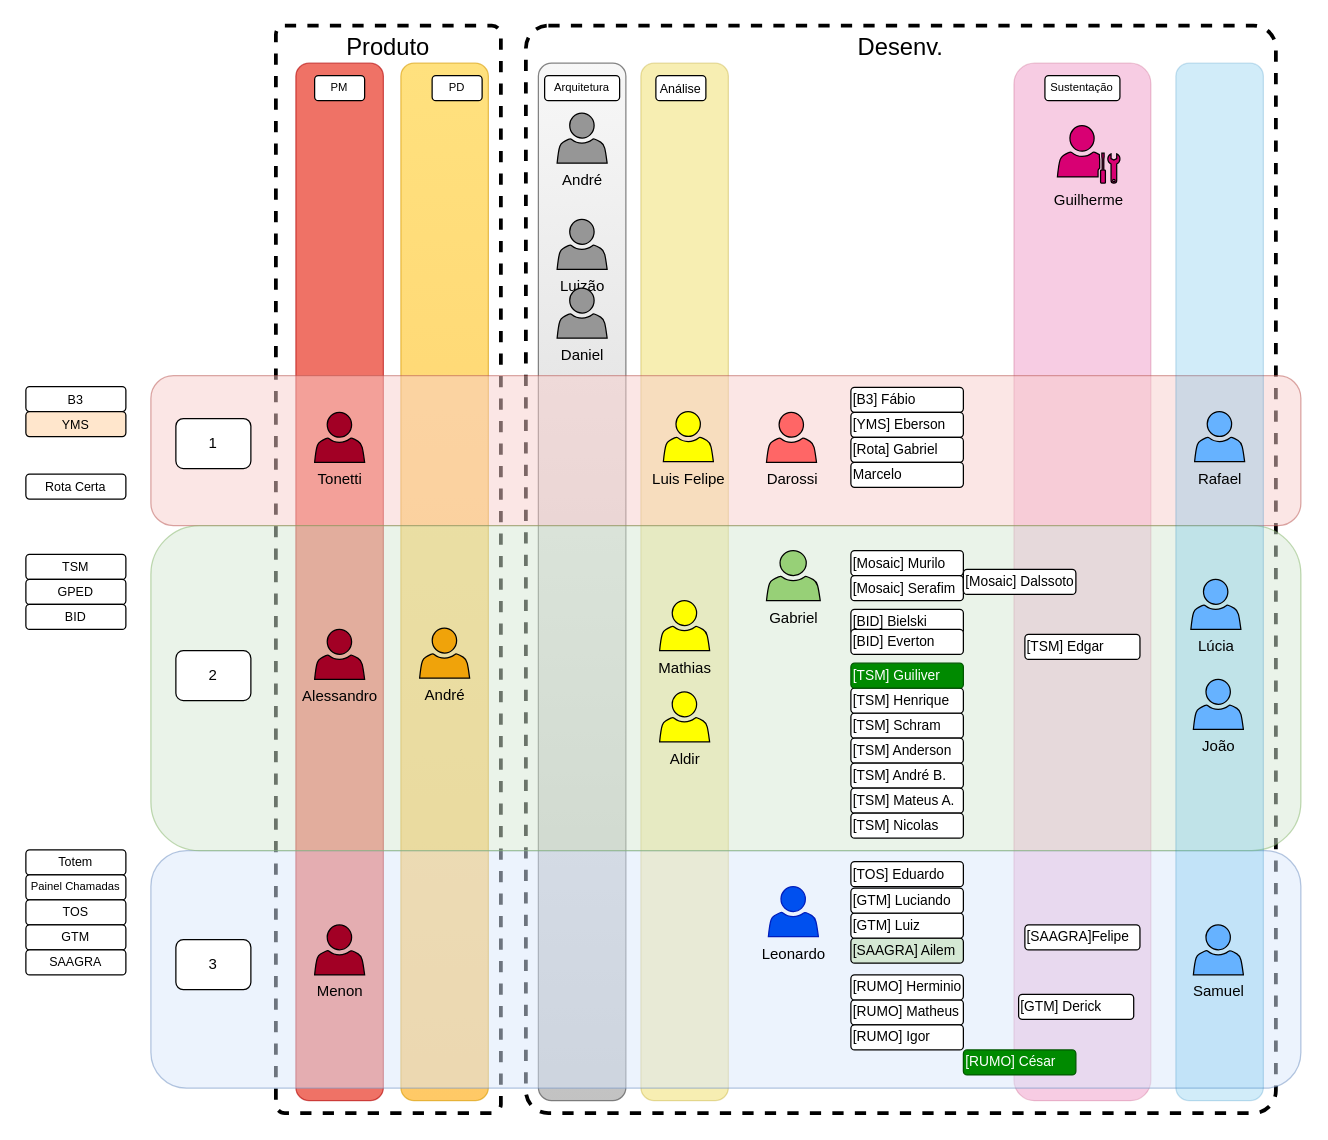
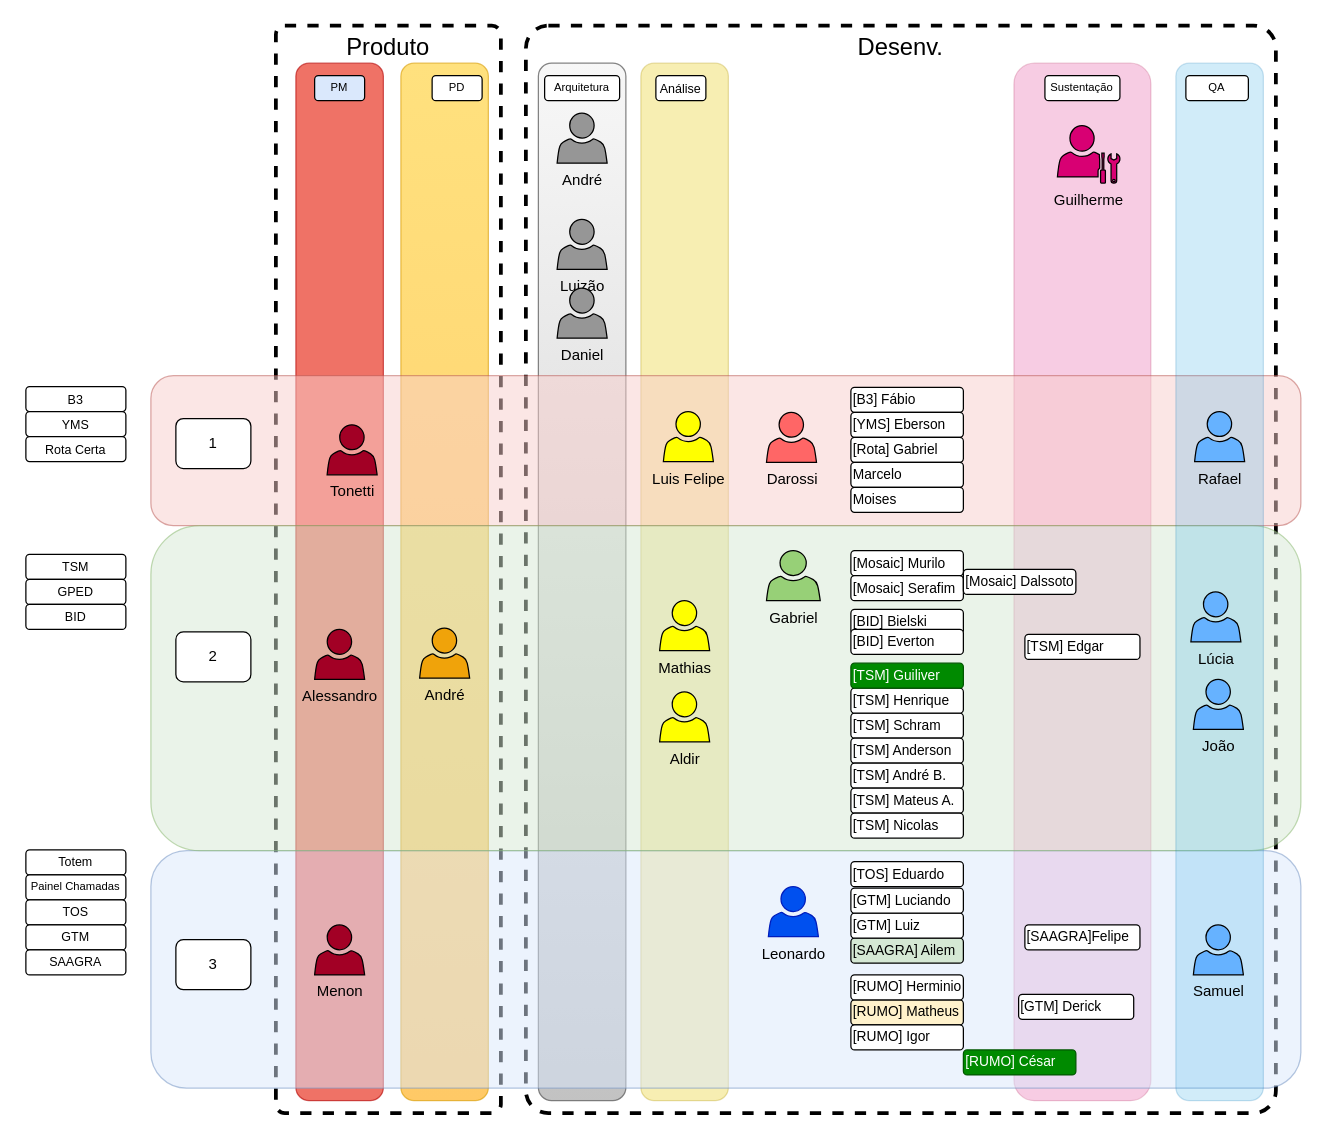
node "PM": fillcolor #ffffff -> #dae8fc
node "QA": added
node "YMS": fillcolor #ffe6cc -> #ffffff
node "Tonetti": moved (339, 437) -> (352, 450)
node "Rota Certa": moved (76, 487) -> (76, 449)
node "Moises": added
node "Lúcia": moved (1216, 604) -> (1216, 617)
node "2": moved (213, 676) -> (213, 657)
node "[RUMO] Matheus": fillcolor #ffffff -> #fff2cc
